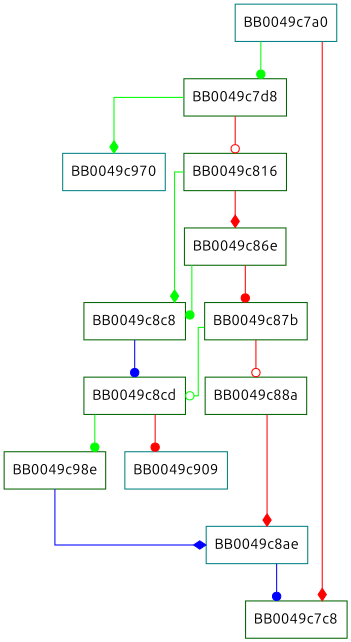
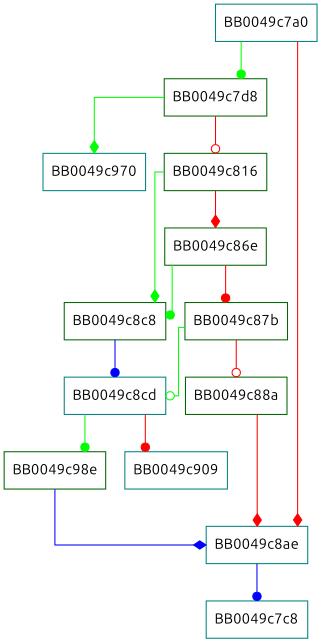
edge "BB0049c7a0" -> "BB0049c7c8": now "BB0049c7a0" -> "BB0049c8ae"
node "BB0049c8cd": color darkgreen -> teal
node "BB0049c7c8": color darkgreen -> teal
